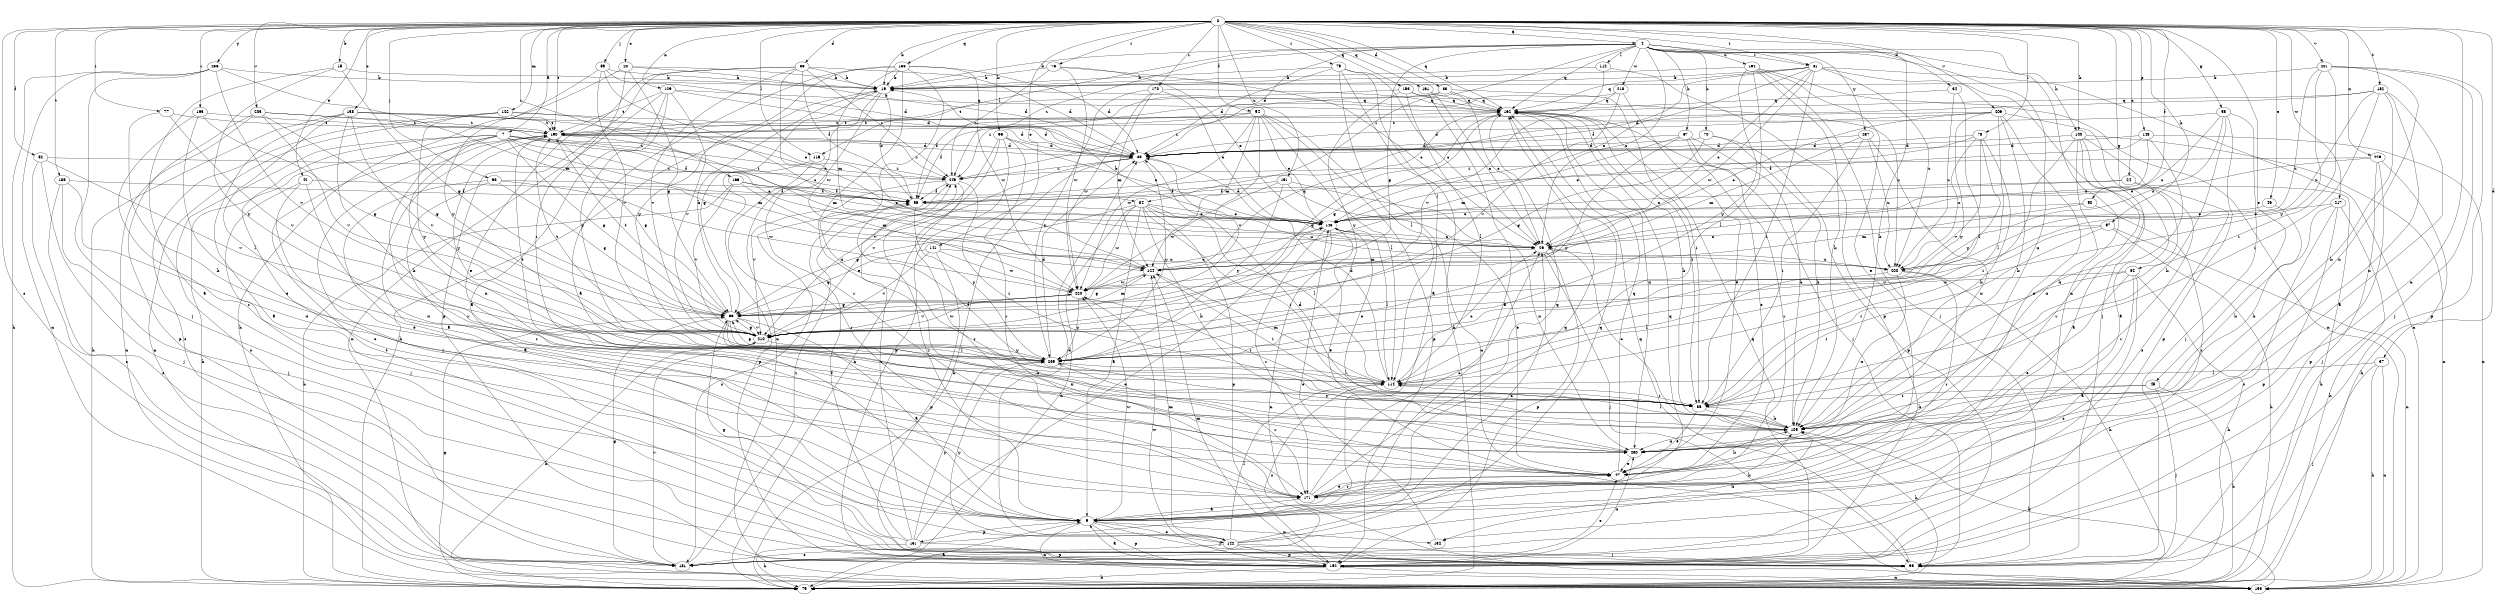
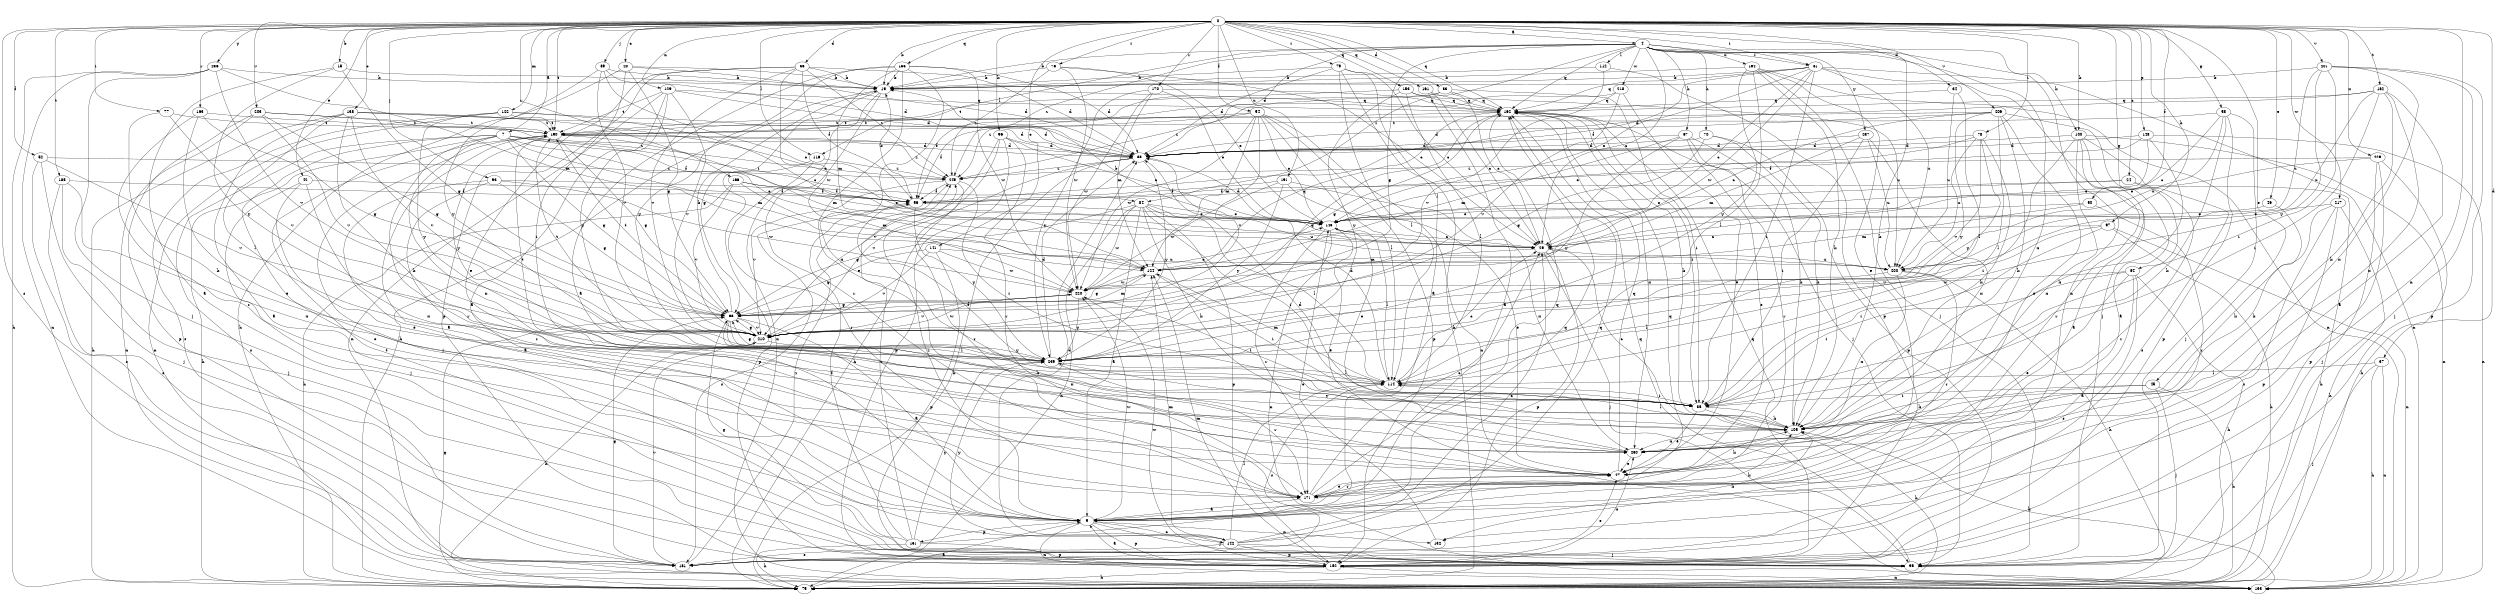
edge "151" -> "143": removed, label "o"
